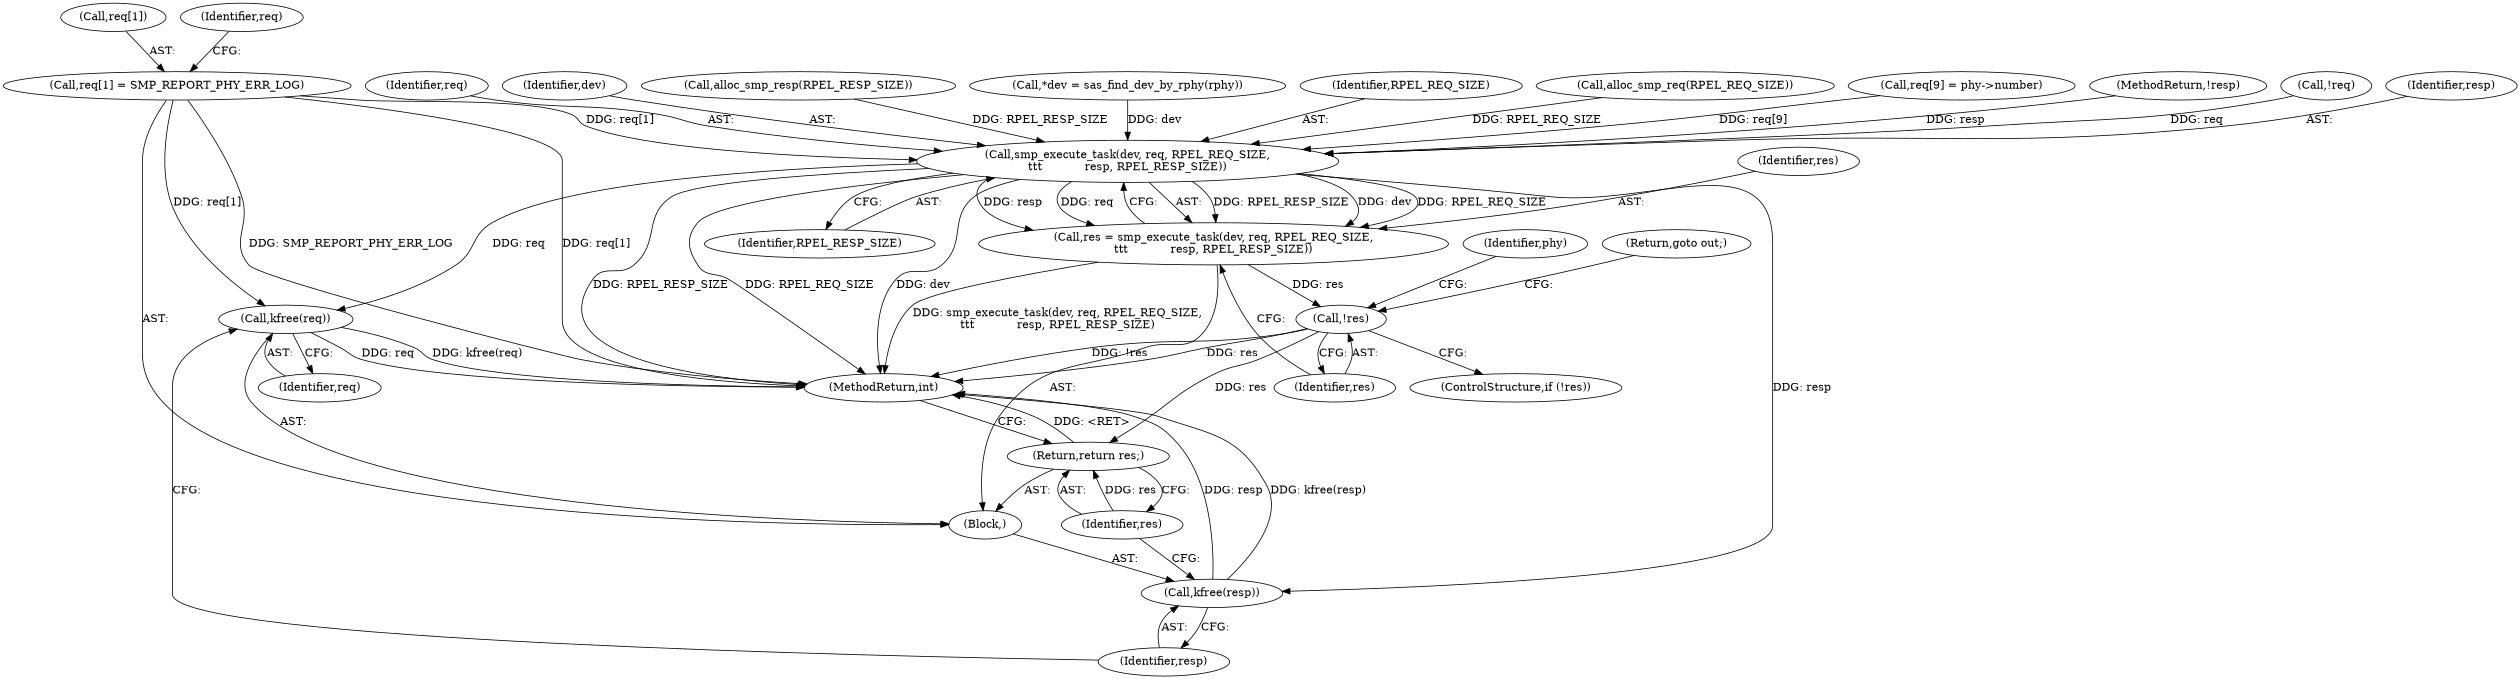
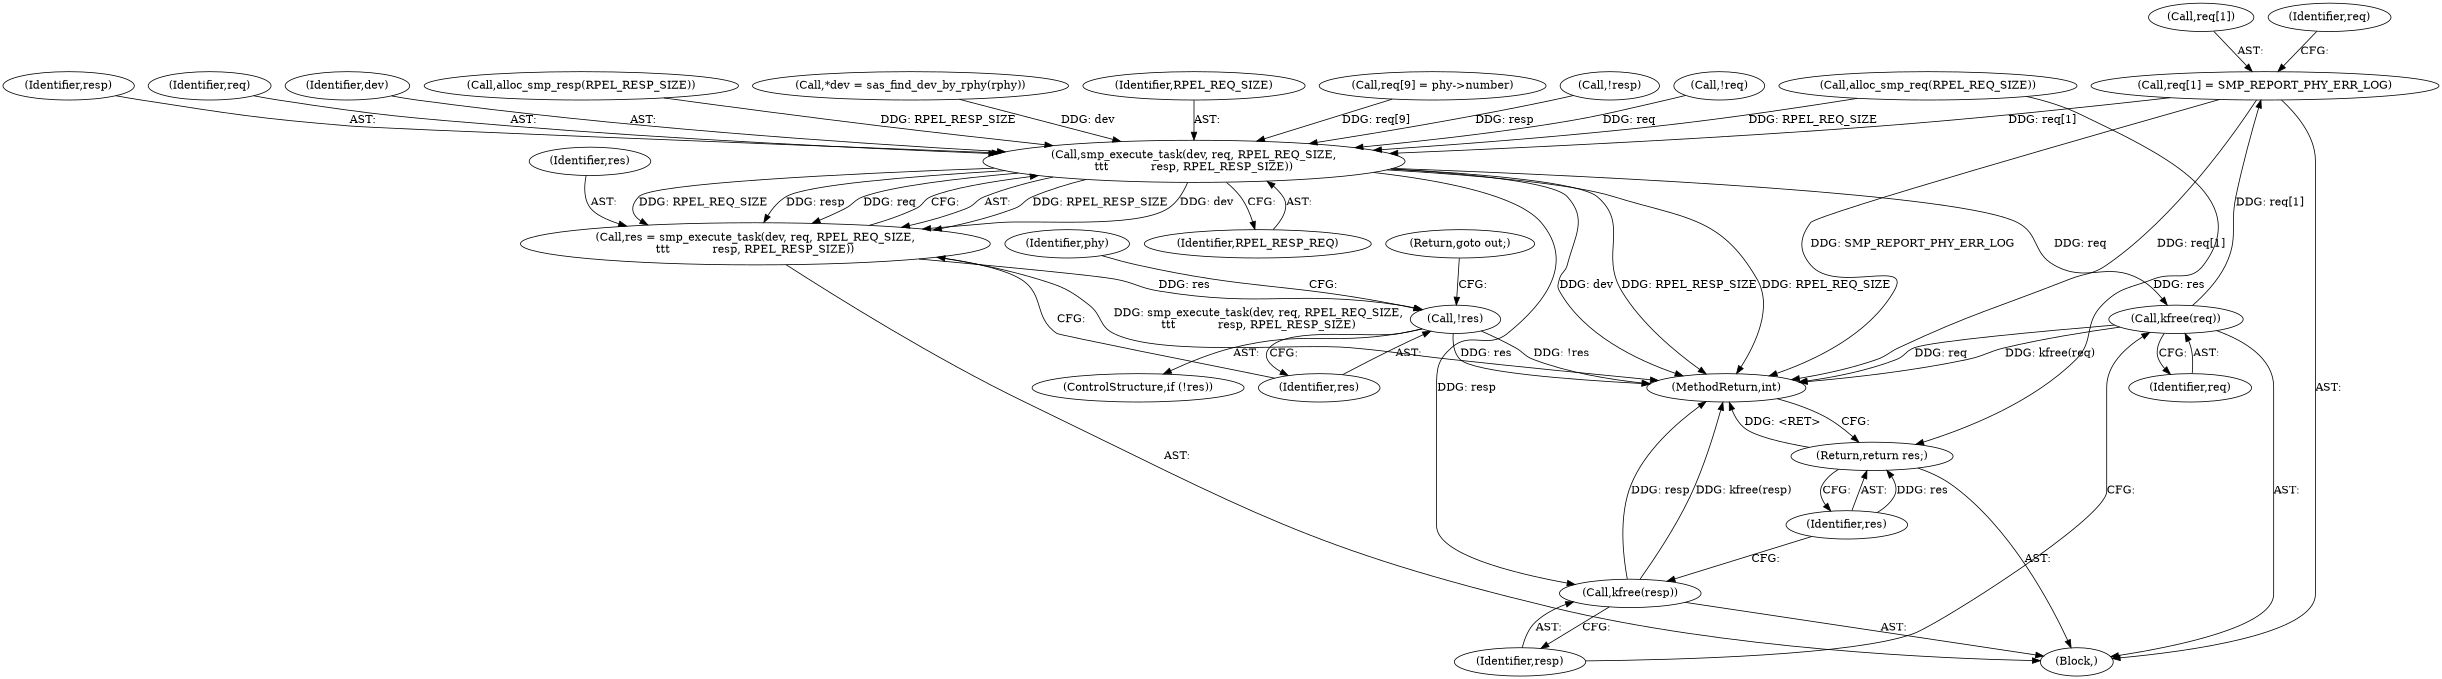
node "(MethodReturn,!resp)": label "(MethodReturn,!resp)" -> "(Call,!resp)"
edge "(Call,req[1] = SMP_REPORT_PHY_ERR_LOG)" -> "(Call,kfree(req))": reversed
node "(Identifier,RPEL_RESP_SIZE)": label "(Identifier,RPEL_RESP_SIZE)" -> "(Identifier,RPEL_RESP_REQ)"
edge "(Call,!res)" -> "(ControlStructure,if (!res))": label "CFG: " -> "AST: "
edge "(Call,!res)" -> "(Return,return res;)": now "(Call,alloc_smp_req(RPEL_REQ_SIZE))" -> "(Return,return res;)"
edge "(Block,)" -> "(Call,kfree(resp))": reversed
